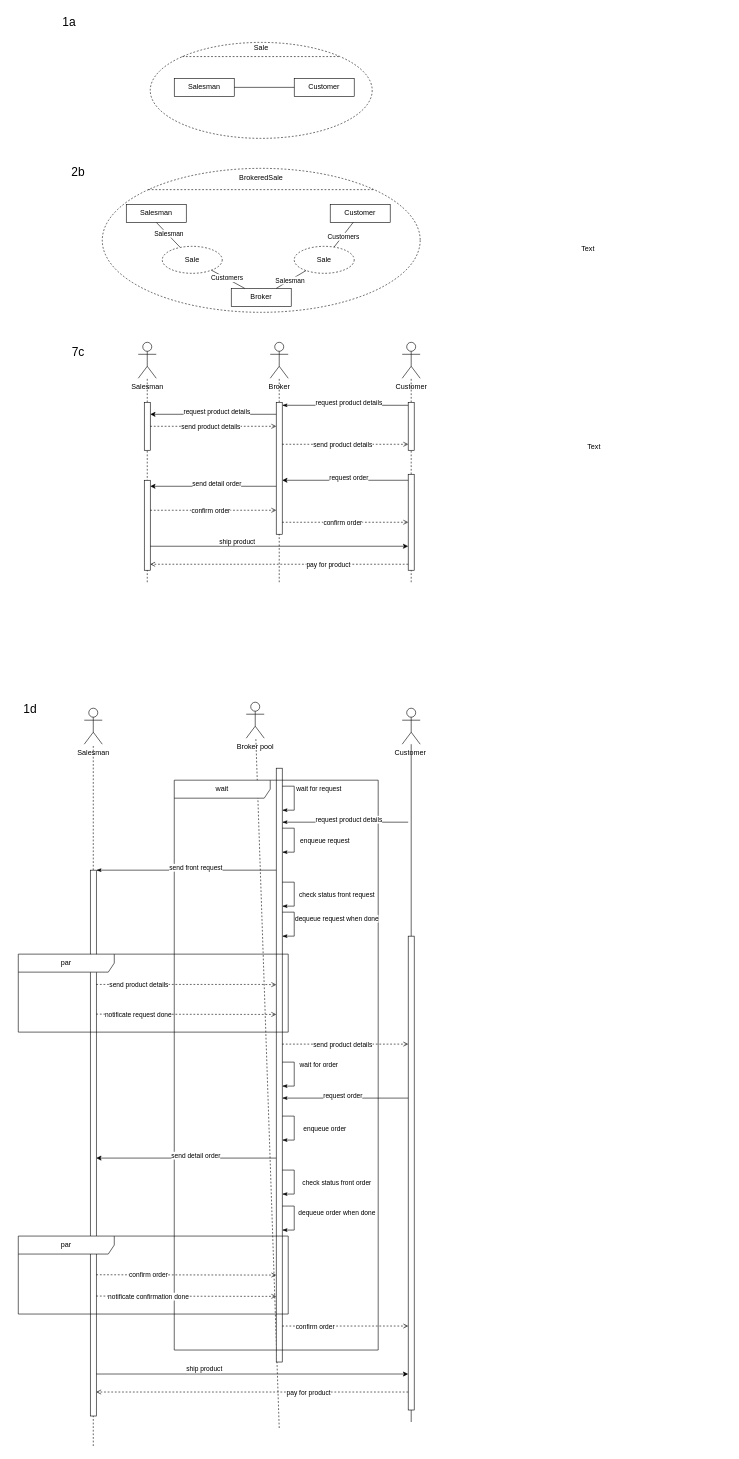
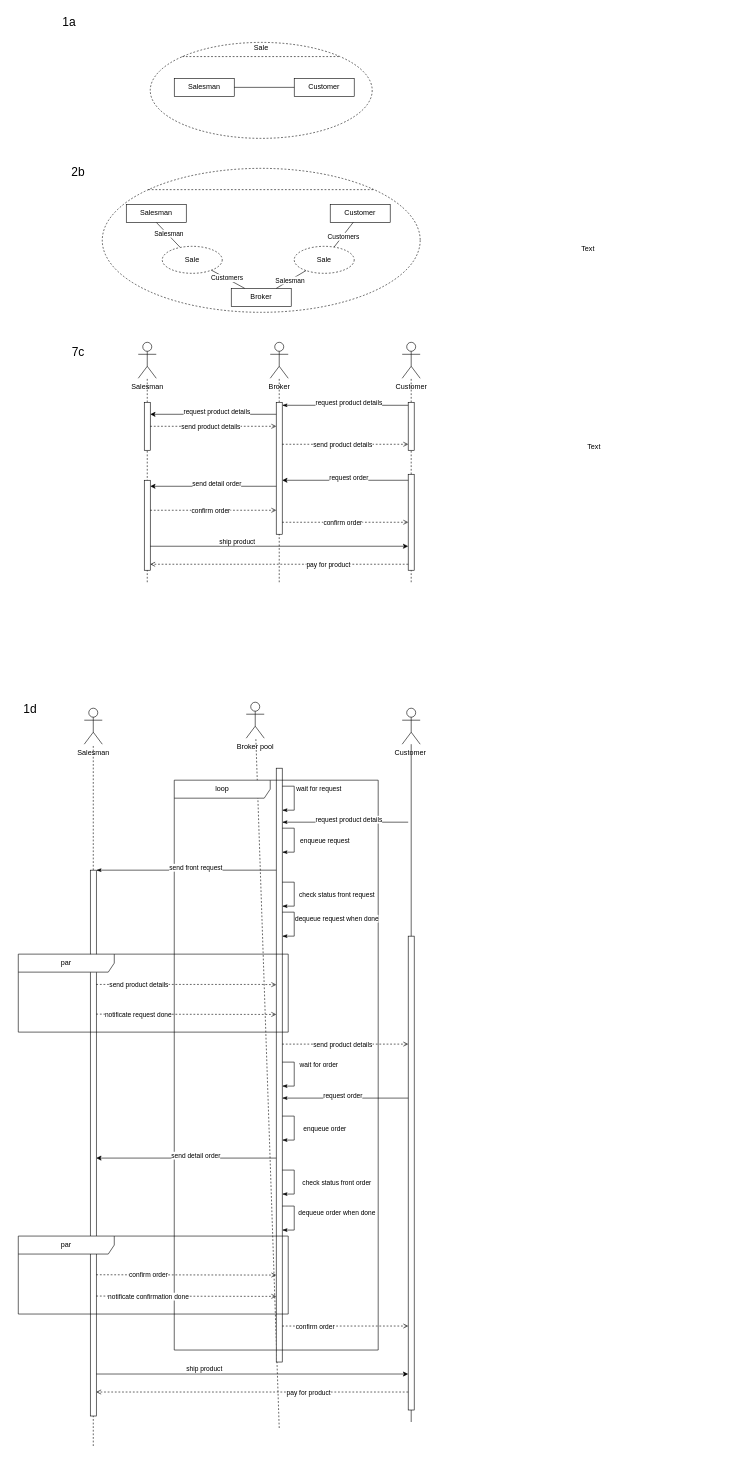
node "BrokeredSale": removed
node "wait": label "wait" -> "loop"
